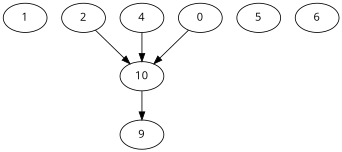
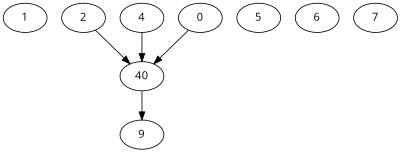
node "7": added
node "10": label "10" -> "40"
